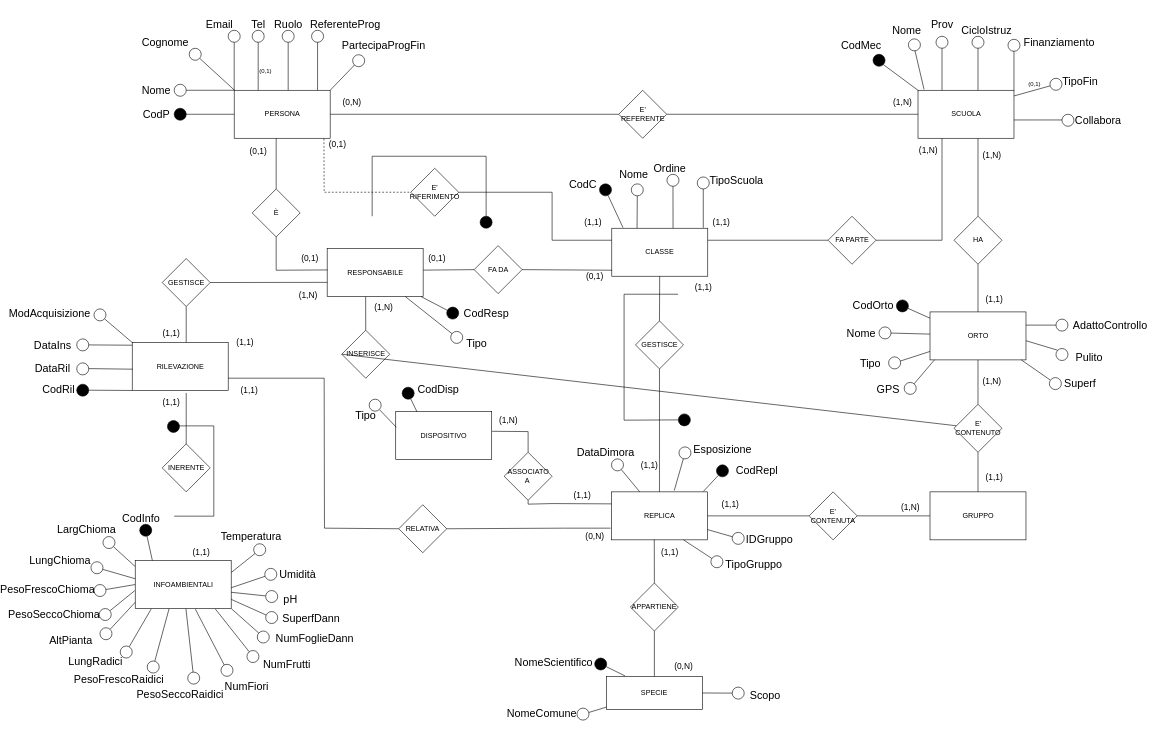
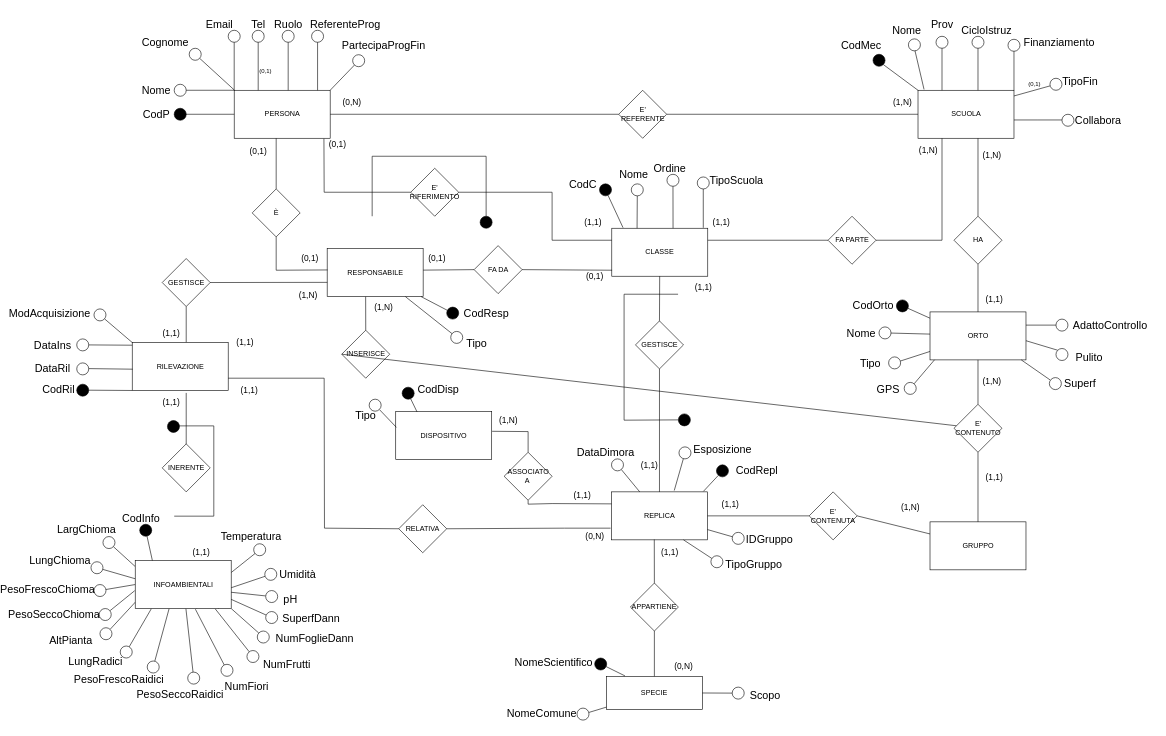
edge "PERSONA" -- "E' RIFERIMENTO": style dashed -> solid
node "GRUPPO": moved (978, 516) -> (978, 546)
